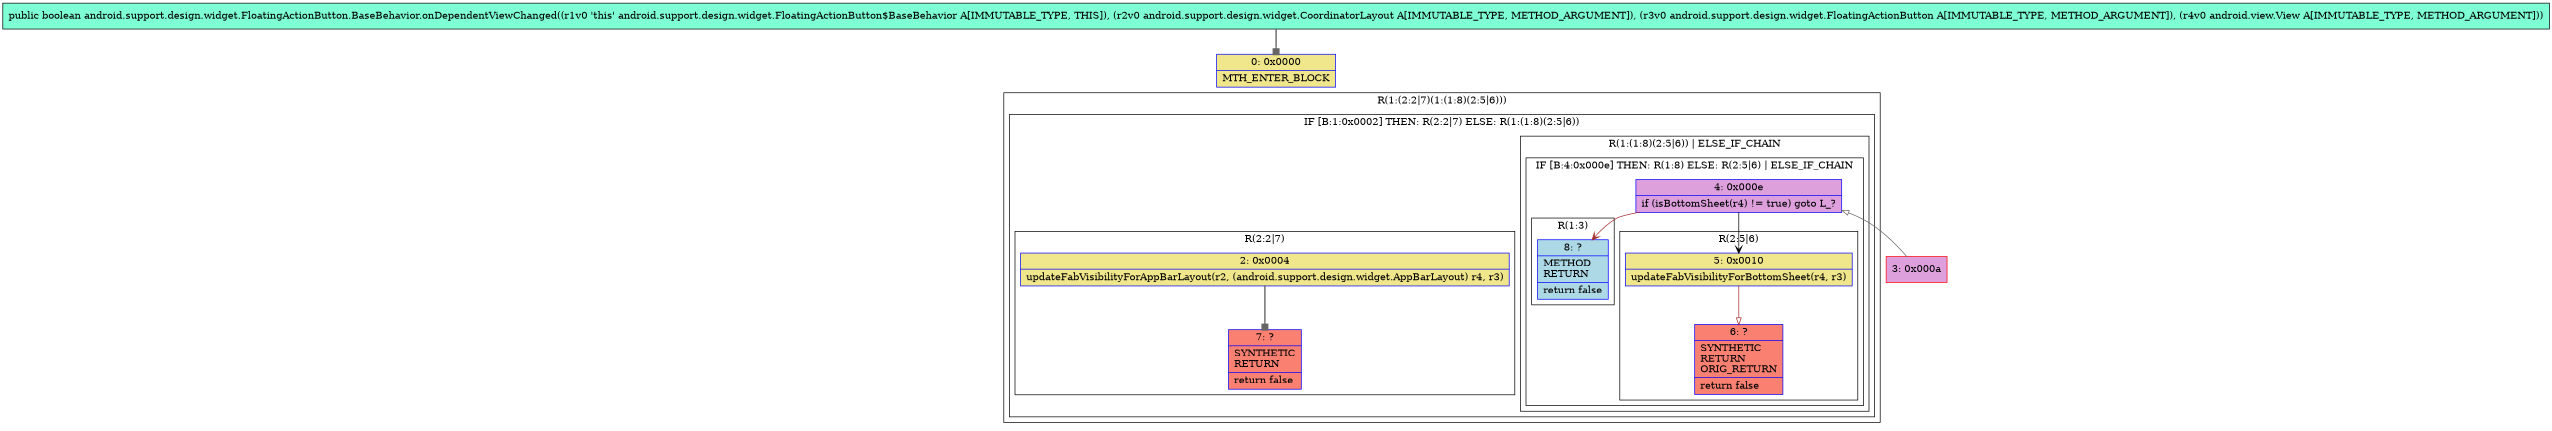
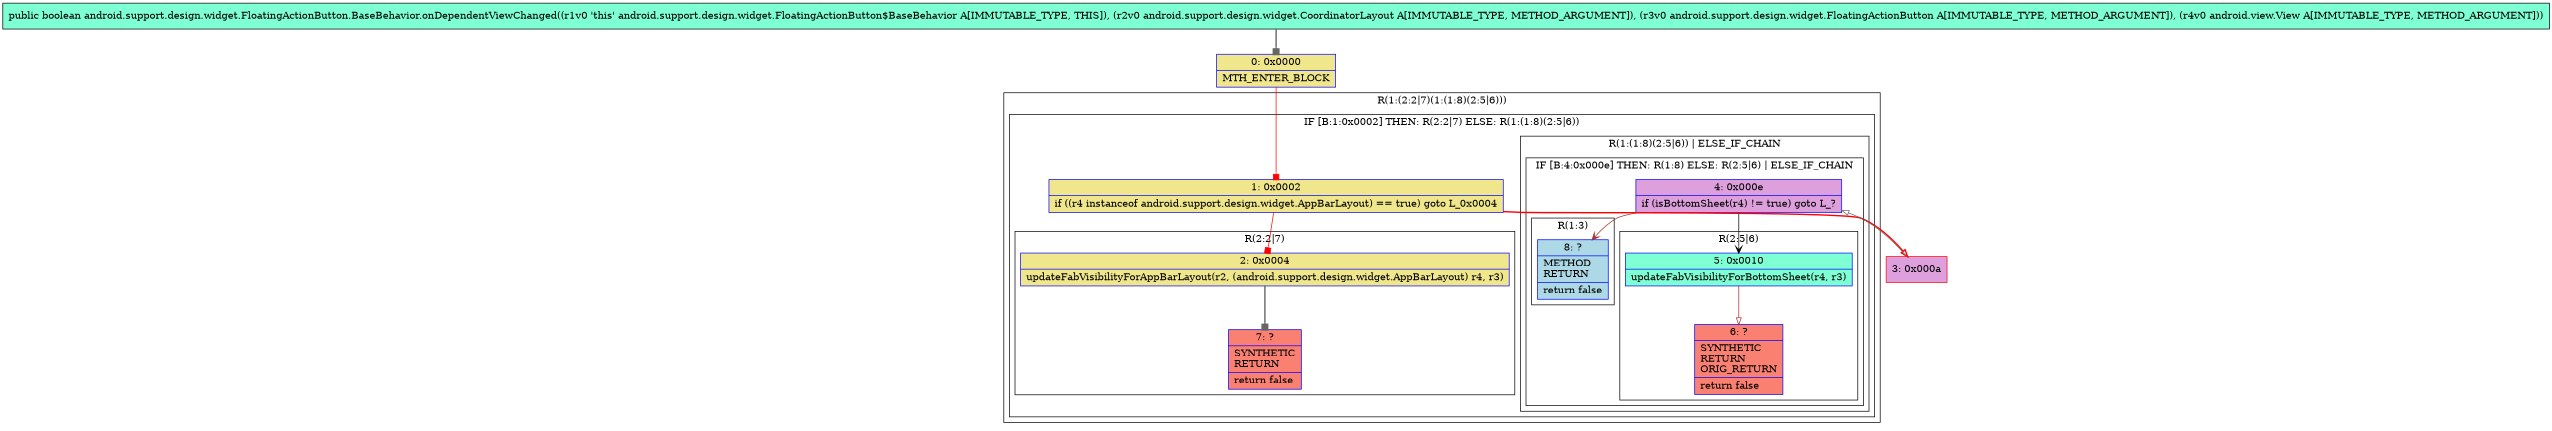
node "1: 0x0002": added
node "5: 0x0010": fillcolor khaki -> aquamarine
